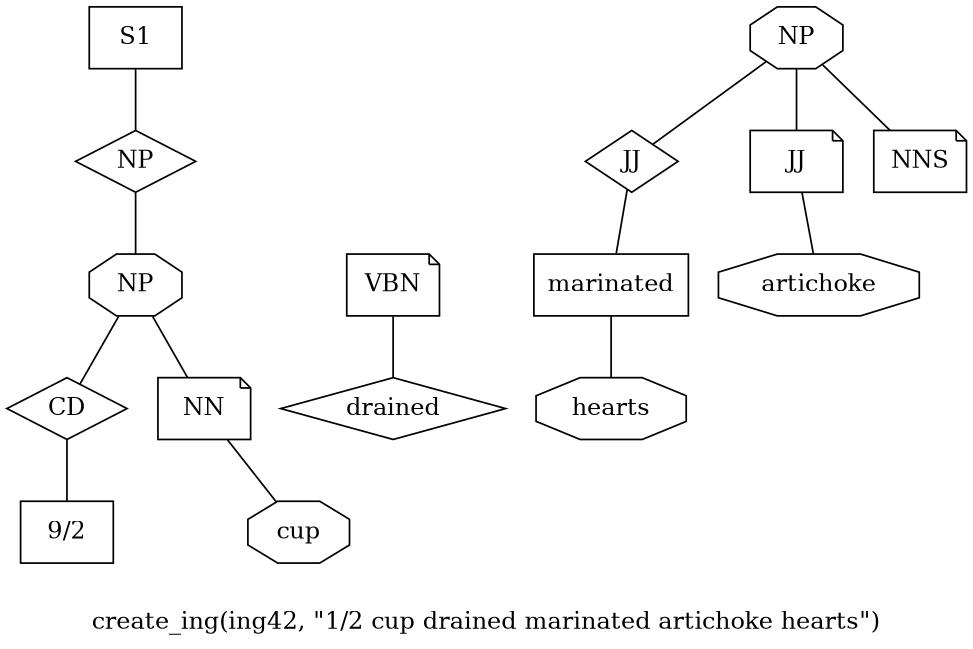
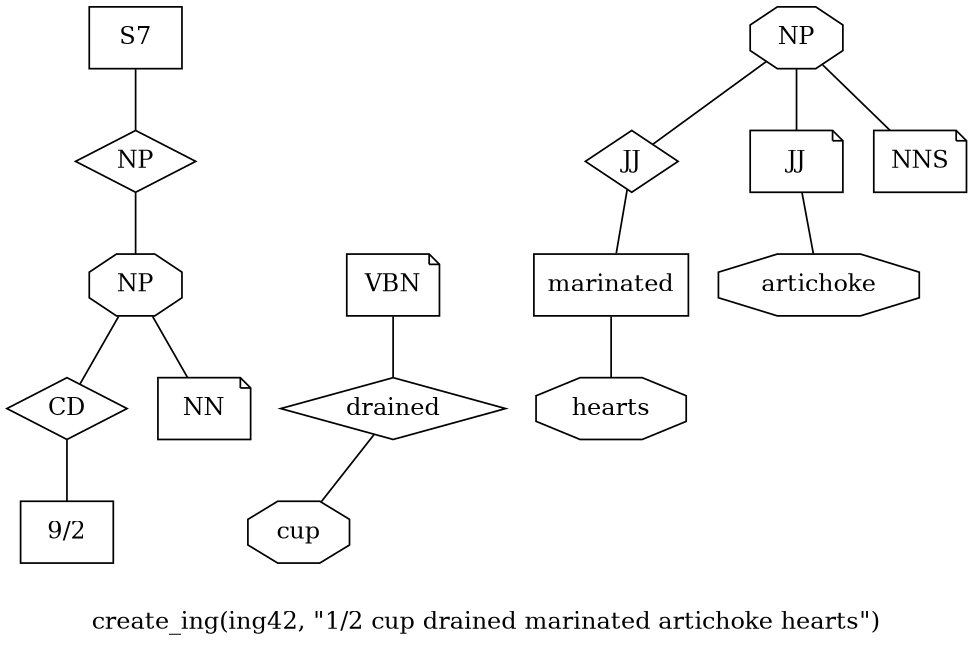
node "S1": label "S1" -> "S7"
edge "NN" -- "cup": now "drained" -- "cup"
